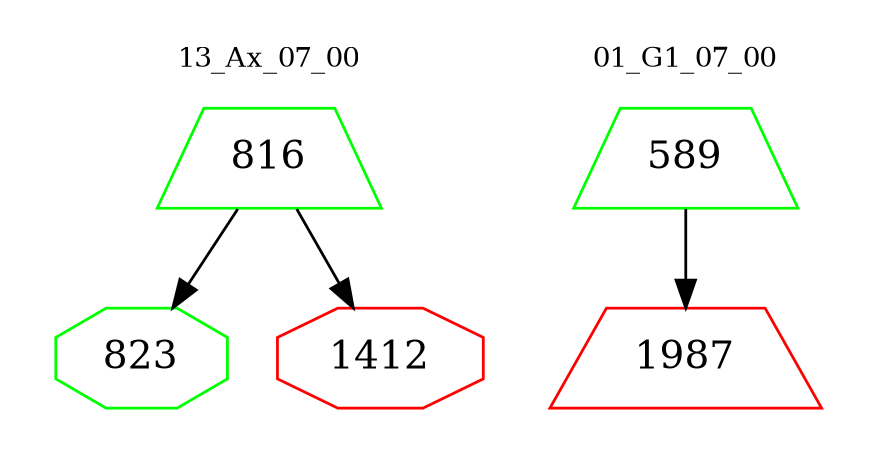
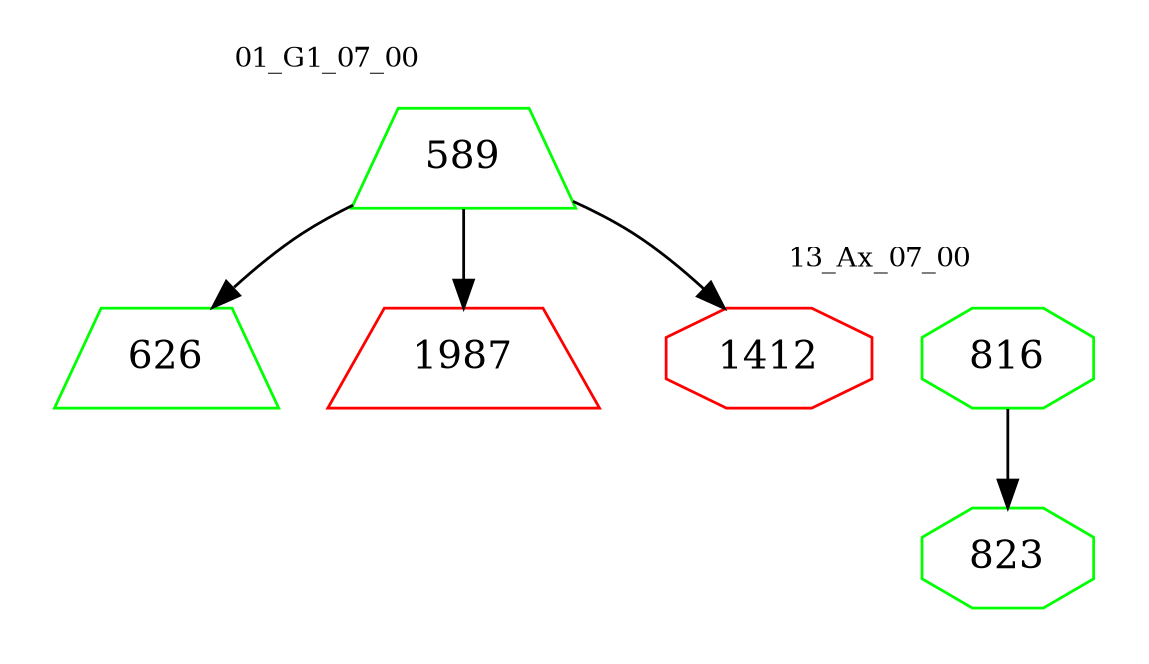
node "816": shape trapezium -> octagon
edge "816" -> "1412": now "589" -> "1412"
node "626": added
